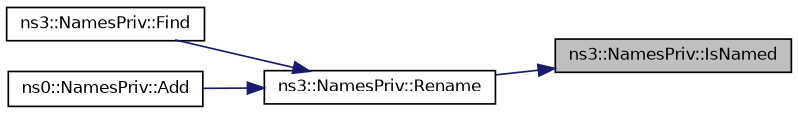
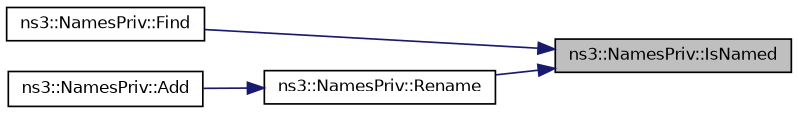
edge "ns3::NamesPriv::Find" -> "ns3::NamesPriv::Rename": now "ns3::NamesPriv::Find" -> "ns3::NamesPriv::IsNamed"
node "ns0::NamesPriv::Add": label "ns0::NamesPriv::Add" -> "ns3::NamesPriv::Add"
